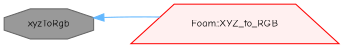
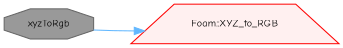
edge "Foam::XYZ_to_RGB" -> "xyzToRgb": reversed
